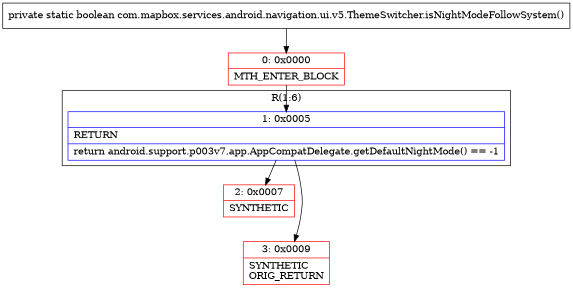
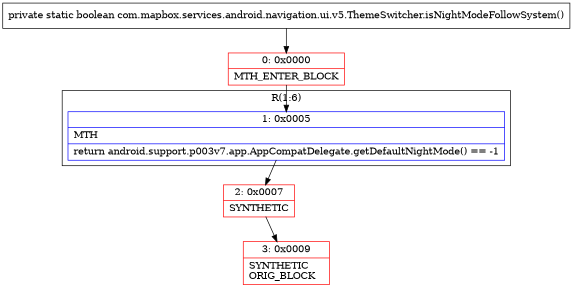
node "1: 0x0005": text "RETURN" -> "MTH"
edge "1: 0x0005" -> "3: 0x0009": now "2: 0x0007" -> "3: 0x0009"
node "3: 0x0009": text "ORIG_RETURN" -> "ORIG_BLOCK"
